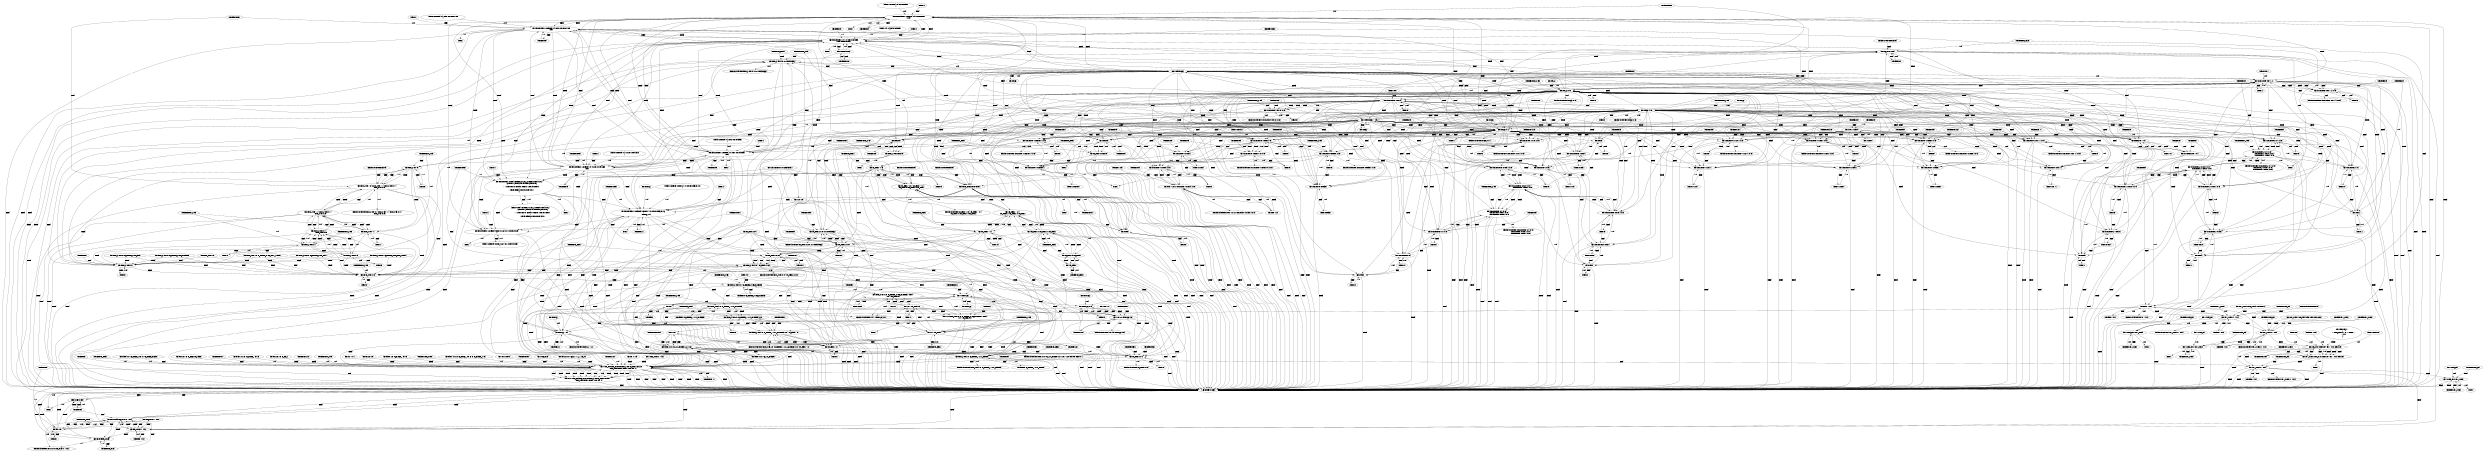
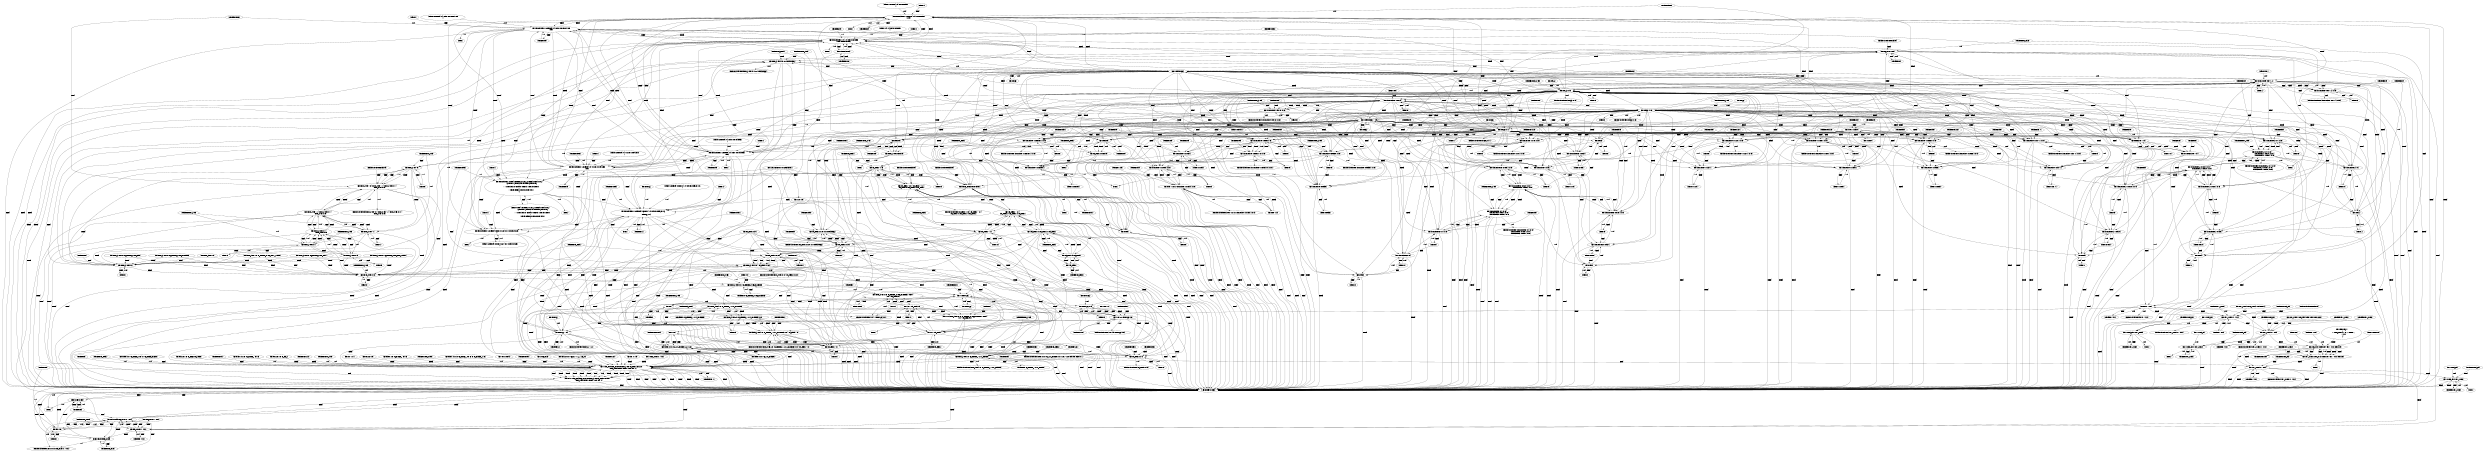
edge "(Call,bit_depth == 32 && isdigit(arg[0]))" -> "(Call,color_type == 8 && isdigit(arg[0]))": now "(Call,file_name = arg)" -> "(Call,color_type == 8 && isdigit(arg[0]))"
edge "(Literal,16)" -> "(Call,bit_depth > 16)": label "CFG: " -> "AST: "
node "(Call,remove(file_name))": label "(Call,remove(file_name))" -> "(Block,remove(file_name))"
